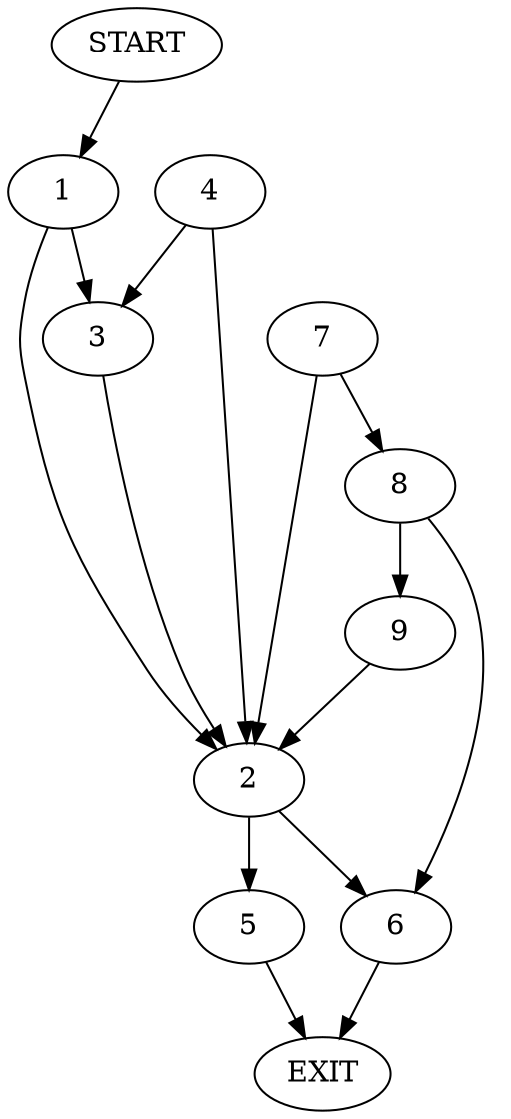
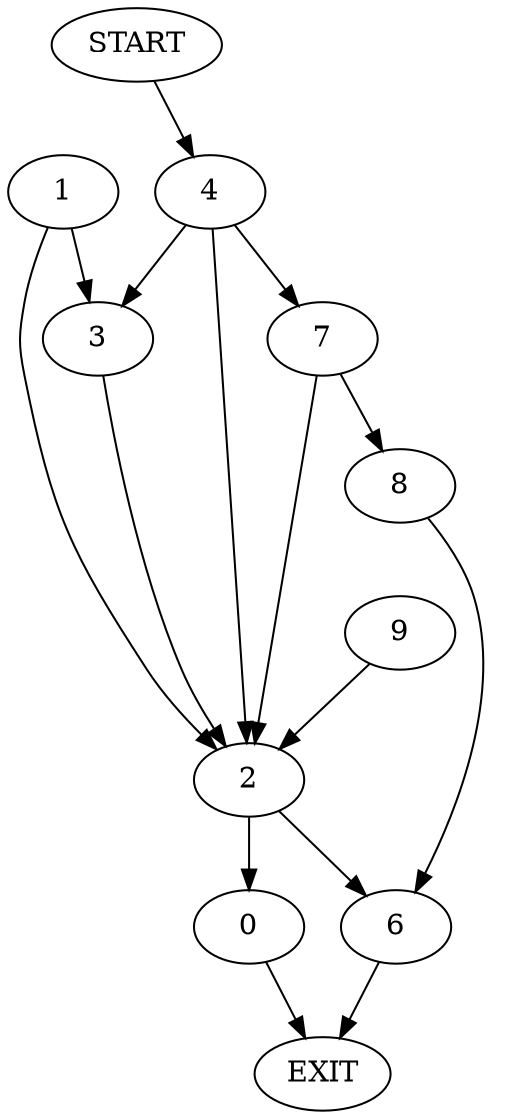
edge "START" -> "1": now "START" -> "4"
edge "4" -> "7": added
edge "8" -> "9": removed
node "5": label "5" -> "0"
